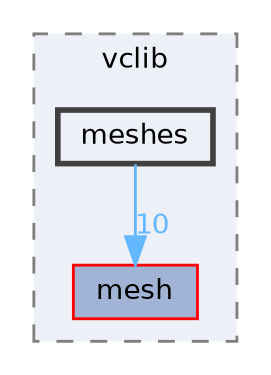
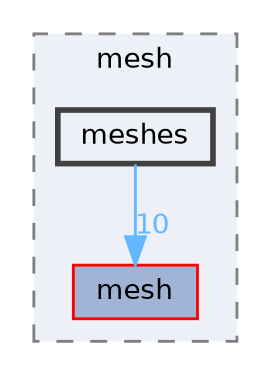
cluster "vclib": label "vclib" -> "mesh"
